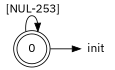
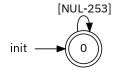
edge "0" -> "init": reversed
